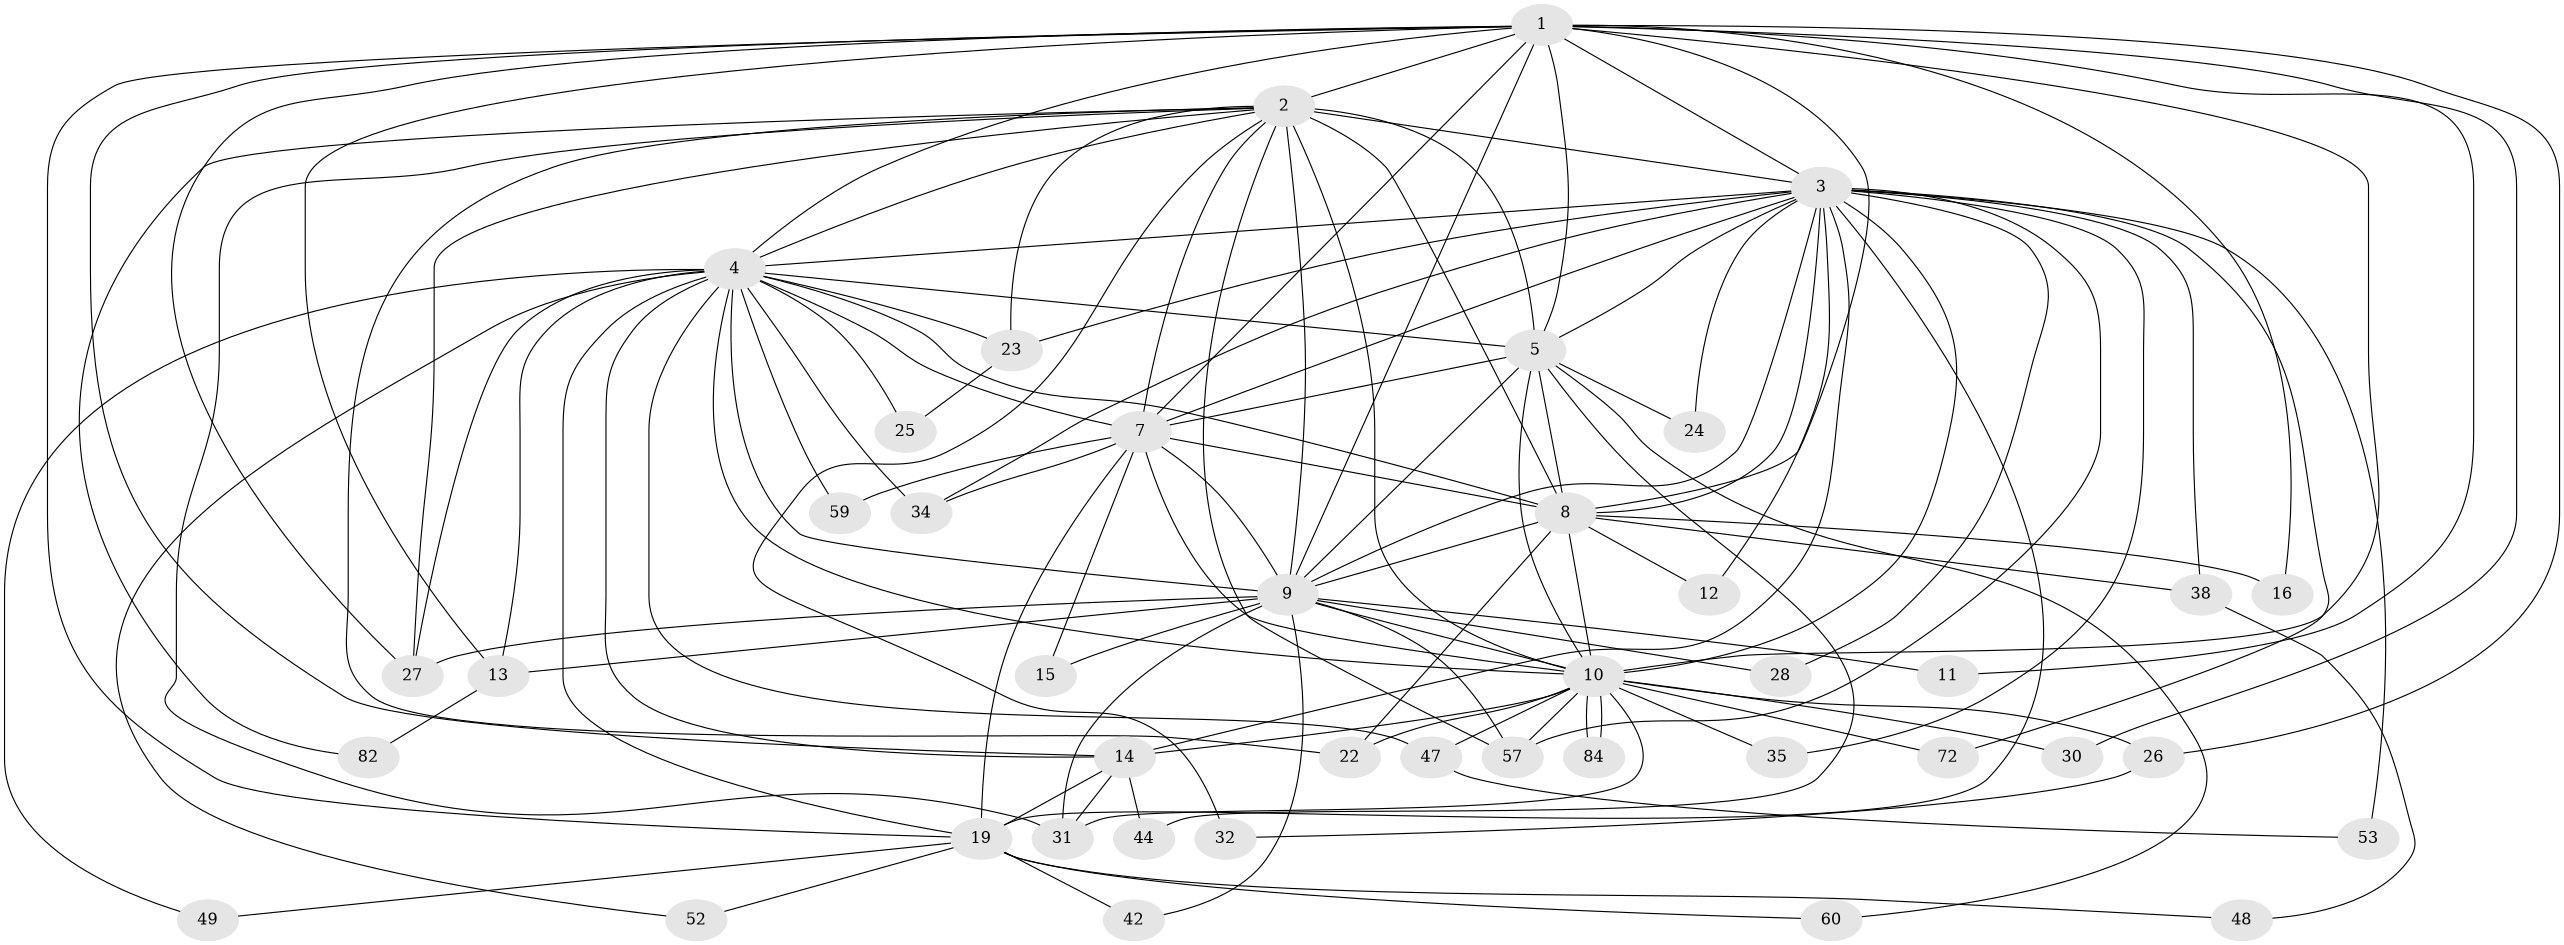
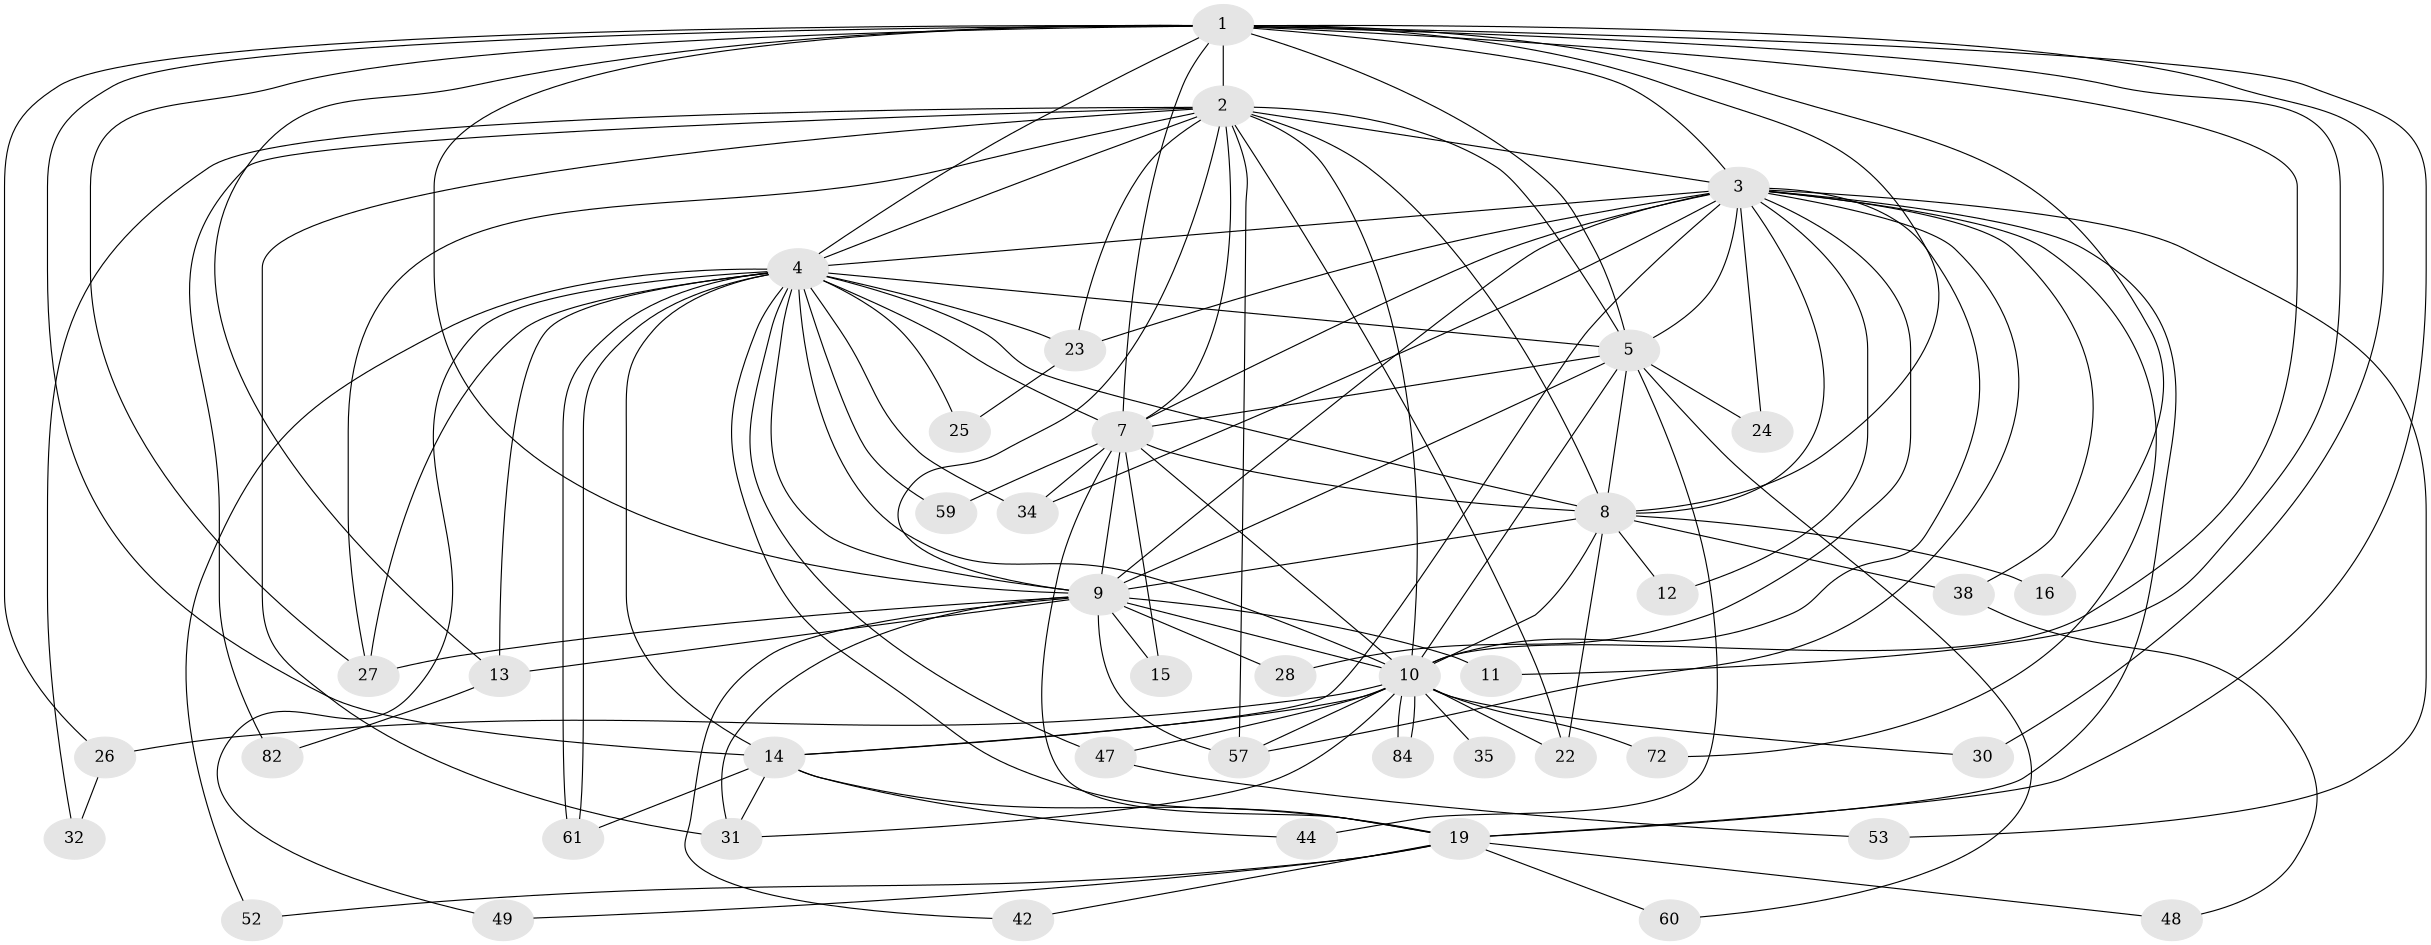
edge "3" -- "35": removed
node "61": added
